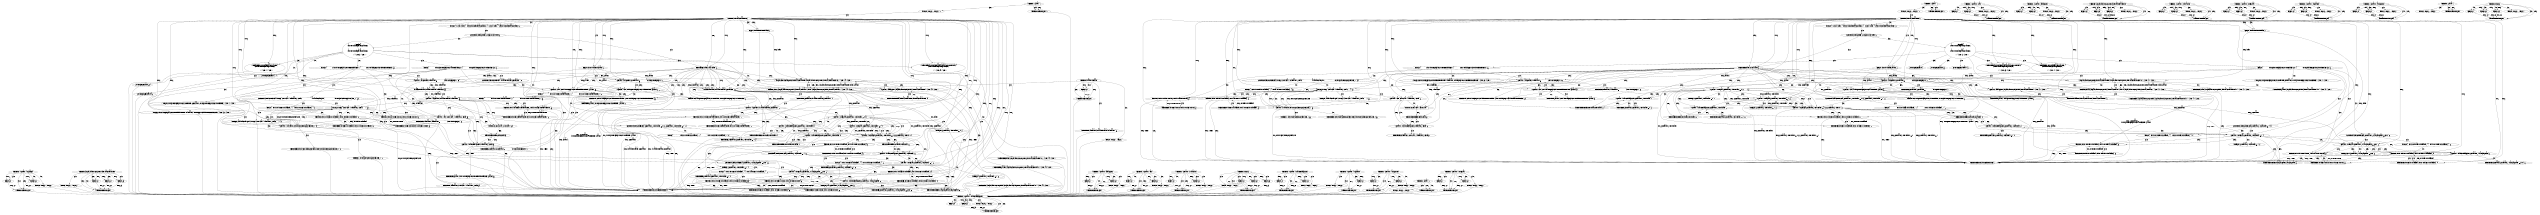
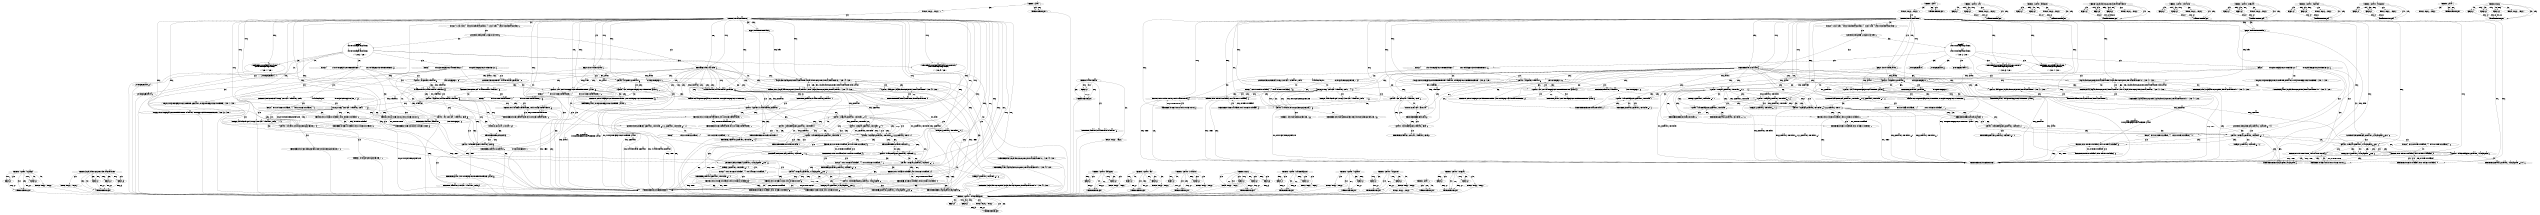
edge "(METHOD,isValidOMXParam)" -> "(isValidOMXParam,isValidOMXParam(pcmParams))": now "(<operator>.logicalNot,!isValidOMXParam(pcmParams))" -> "(isValidOMXParam,isValidOMXParam(pcmParams))"
node "(CONTROL_STRUCTURE,IF,if (!isValidOMXParam(roleParams)))": added
edge "(isValidOMXParam,isValidOMXParam(pcmParams))" -> "(IDENTIFIER,pcmParams,isValidOMXParam(pcmParams))": label "AST: " -> "DDG: p3"
